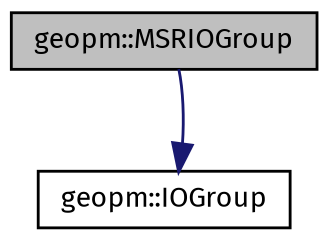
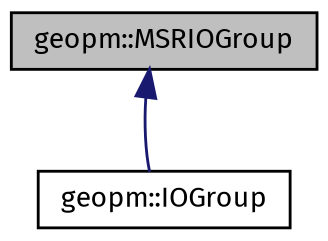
edge "geopm::MSRIOGroup" -> "geopm::IOGroup": reversed
